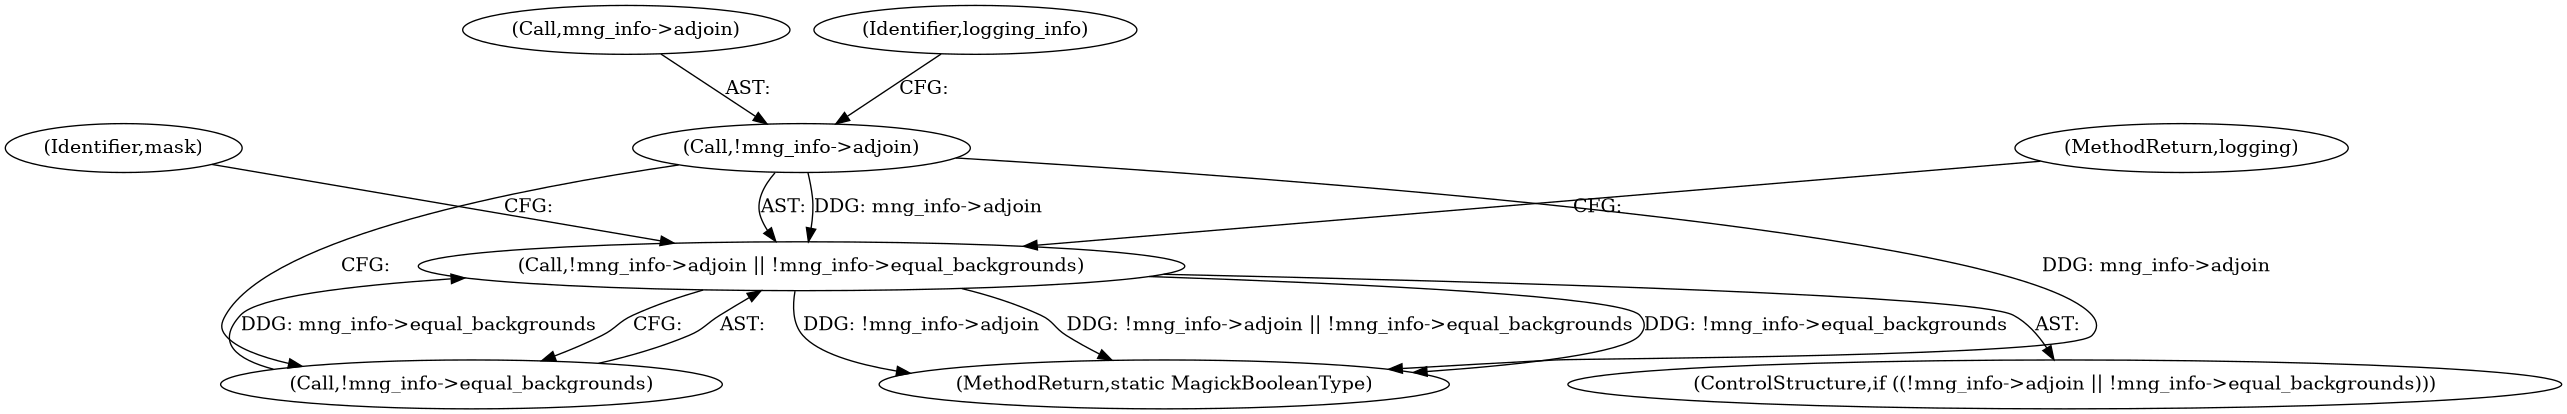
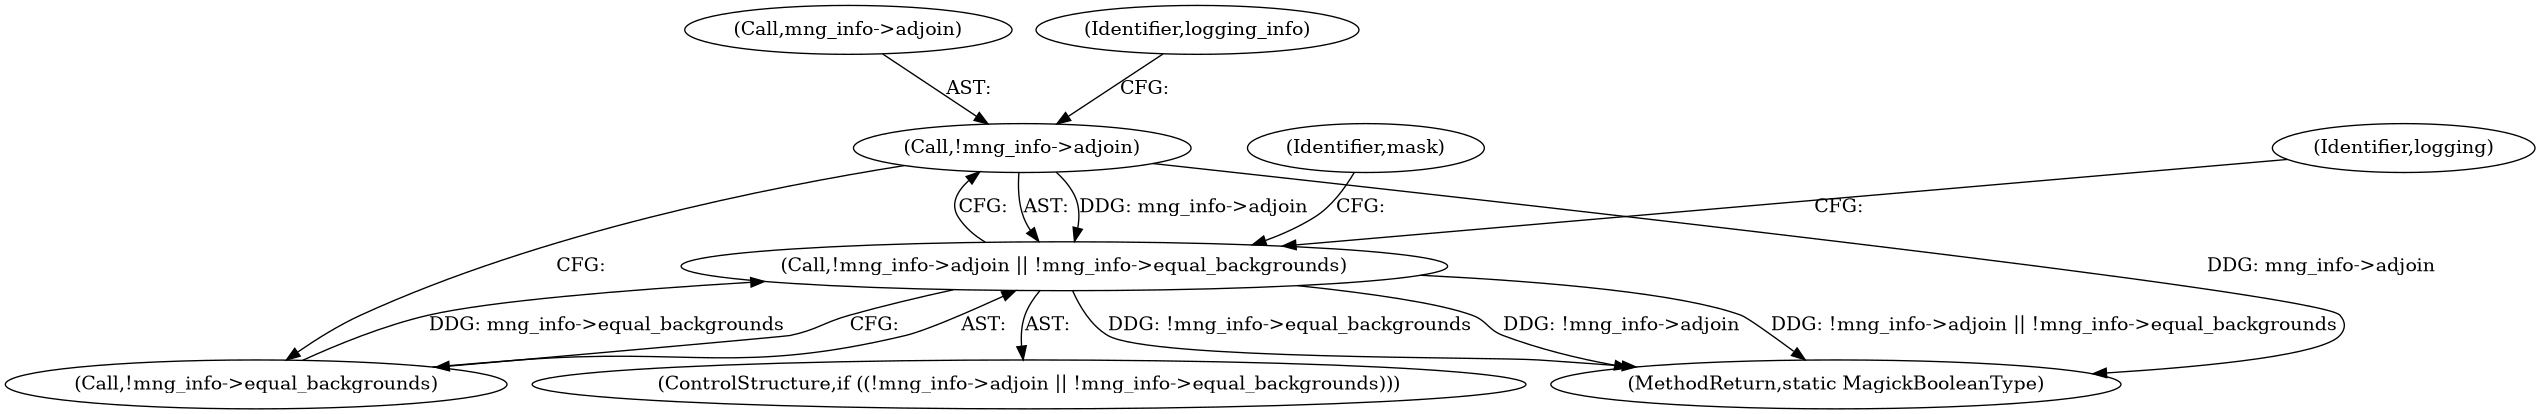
node "(MethodReturn,logging)": label "(MethodReturn,logging)" -> "(Identifier,logging)"
edge "(Call,!mng_info->adjoin || !mng_info->equal_backgrounds)" -> "(Call,!mng_info->adjoin)": added, label "CFG:"
